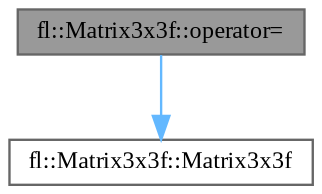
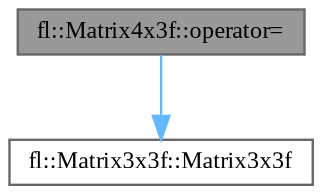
node "fl::Matrix3x3f::operator=": label "fl::Matrix3x3f::operator=" -> "fl::Matrix4x3f::operator="
